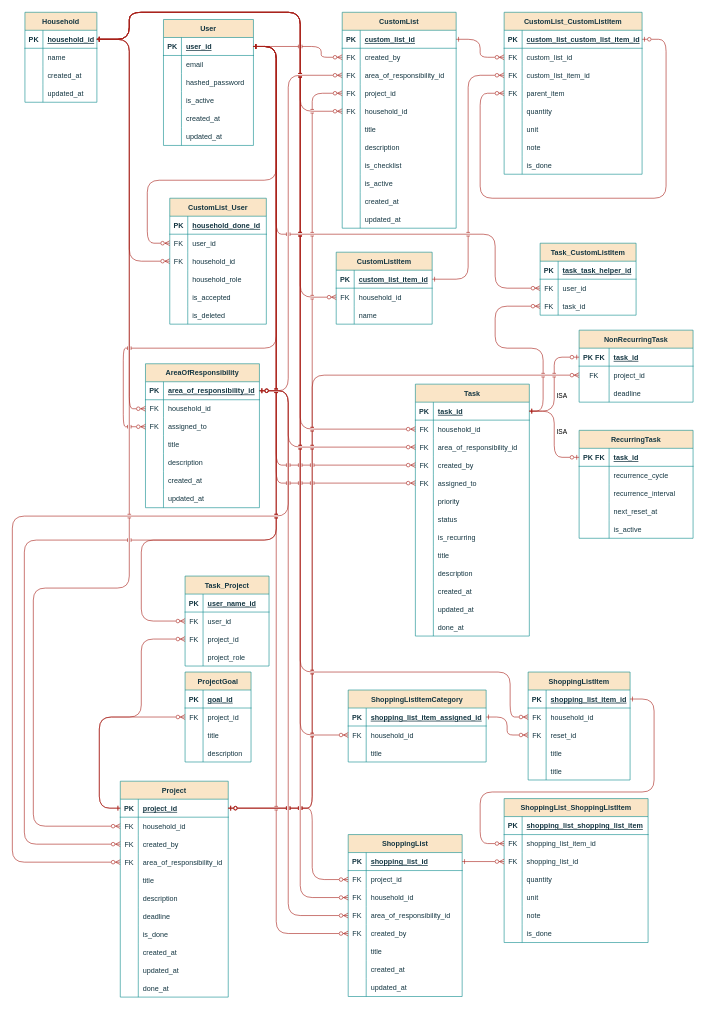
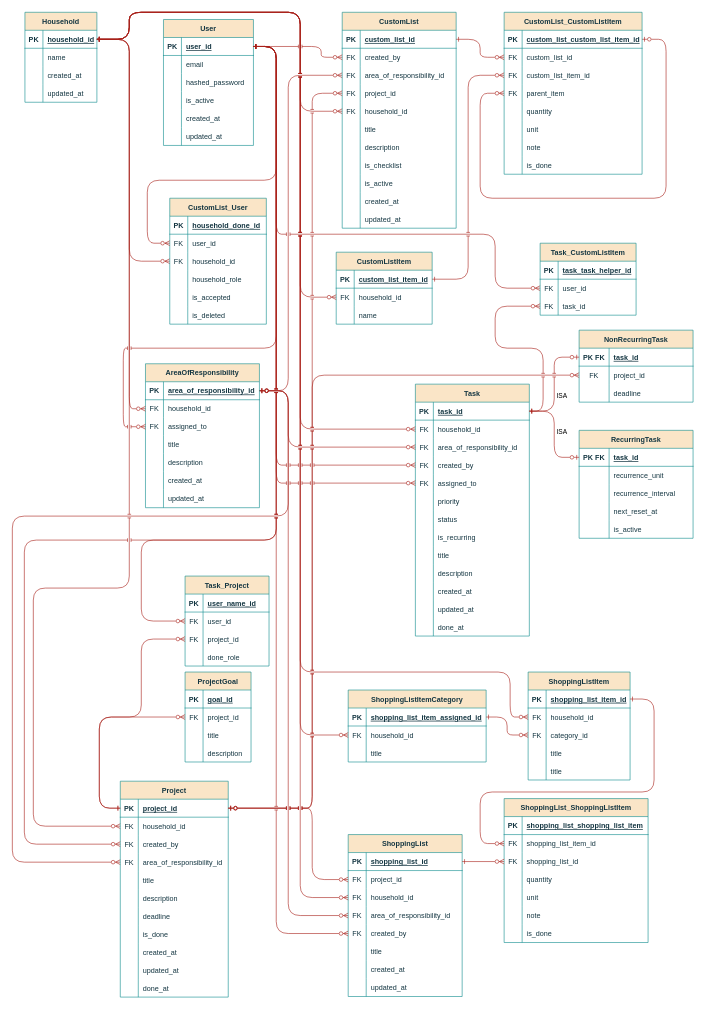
node "recurrence_cycle": label "recurrence_cycle" -> "recurrence_unit"
node "project_role": label "project_role" -> "done_role"
node "reset_id": label "reset_id" -> "category_id"
